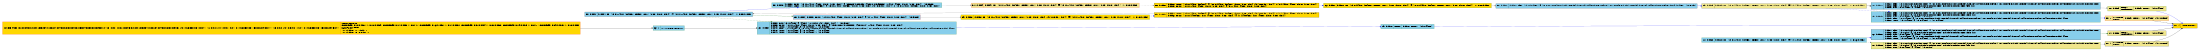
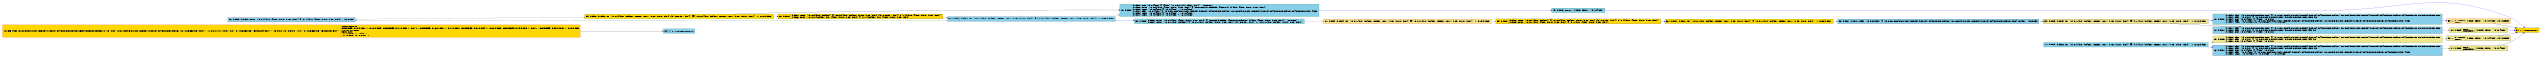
edge "38: 0x0017" -> "39: 0x0019": color blue -> black
edge "26: ?" -> "48: 0x003d": now "29: 0x0002" -> "48: 0x003d"
